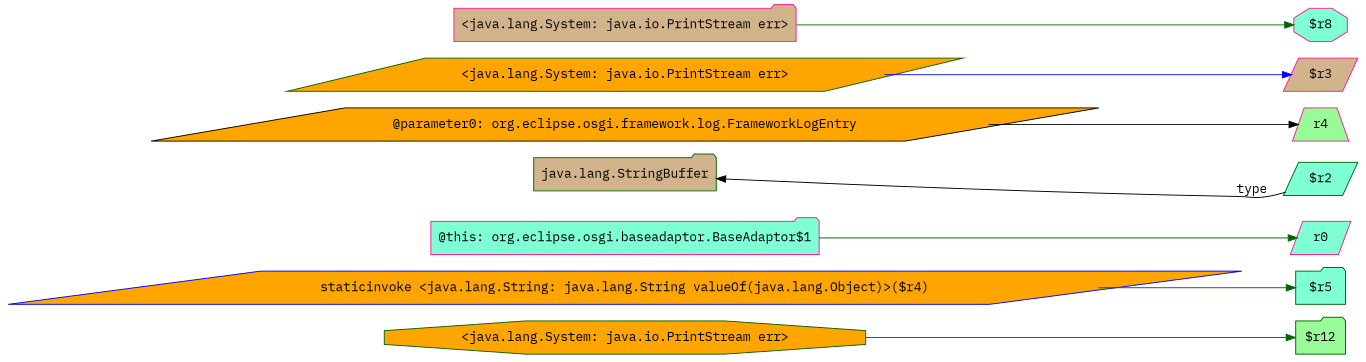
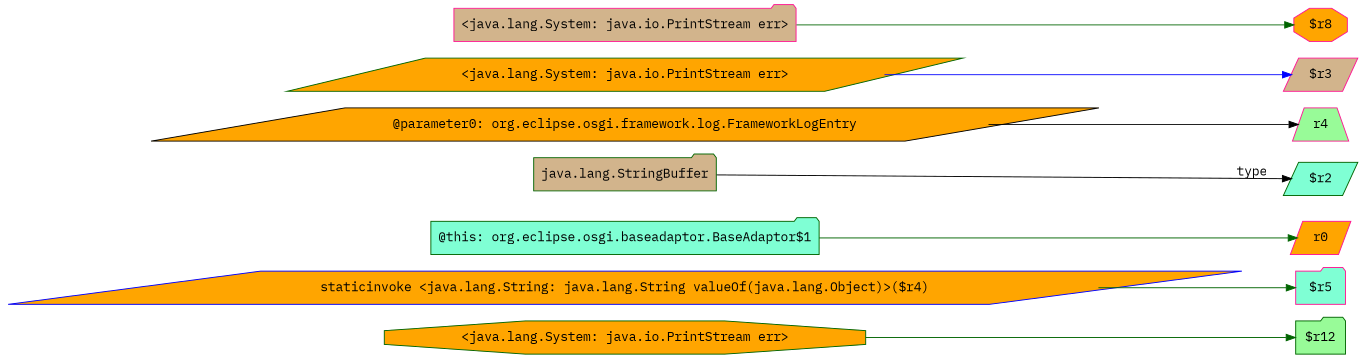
node "$r8": fillcolor aquamarine -> orange
edge "$r2" -> "java.lang.StringBuffer": reversed
node "@this: org.eclipse.osgi.baseadaptor.BaseAdaptor$1": color deeppink -> darkgreen
node "r0": fillcolor aquamarine -> orange
node "$r5": color darkgreen -> deeppink
